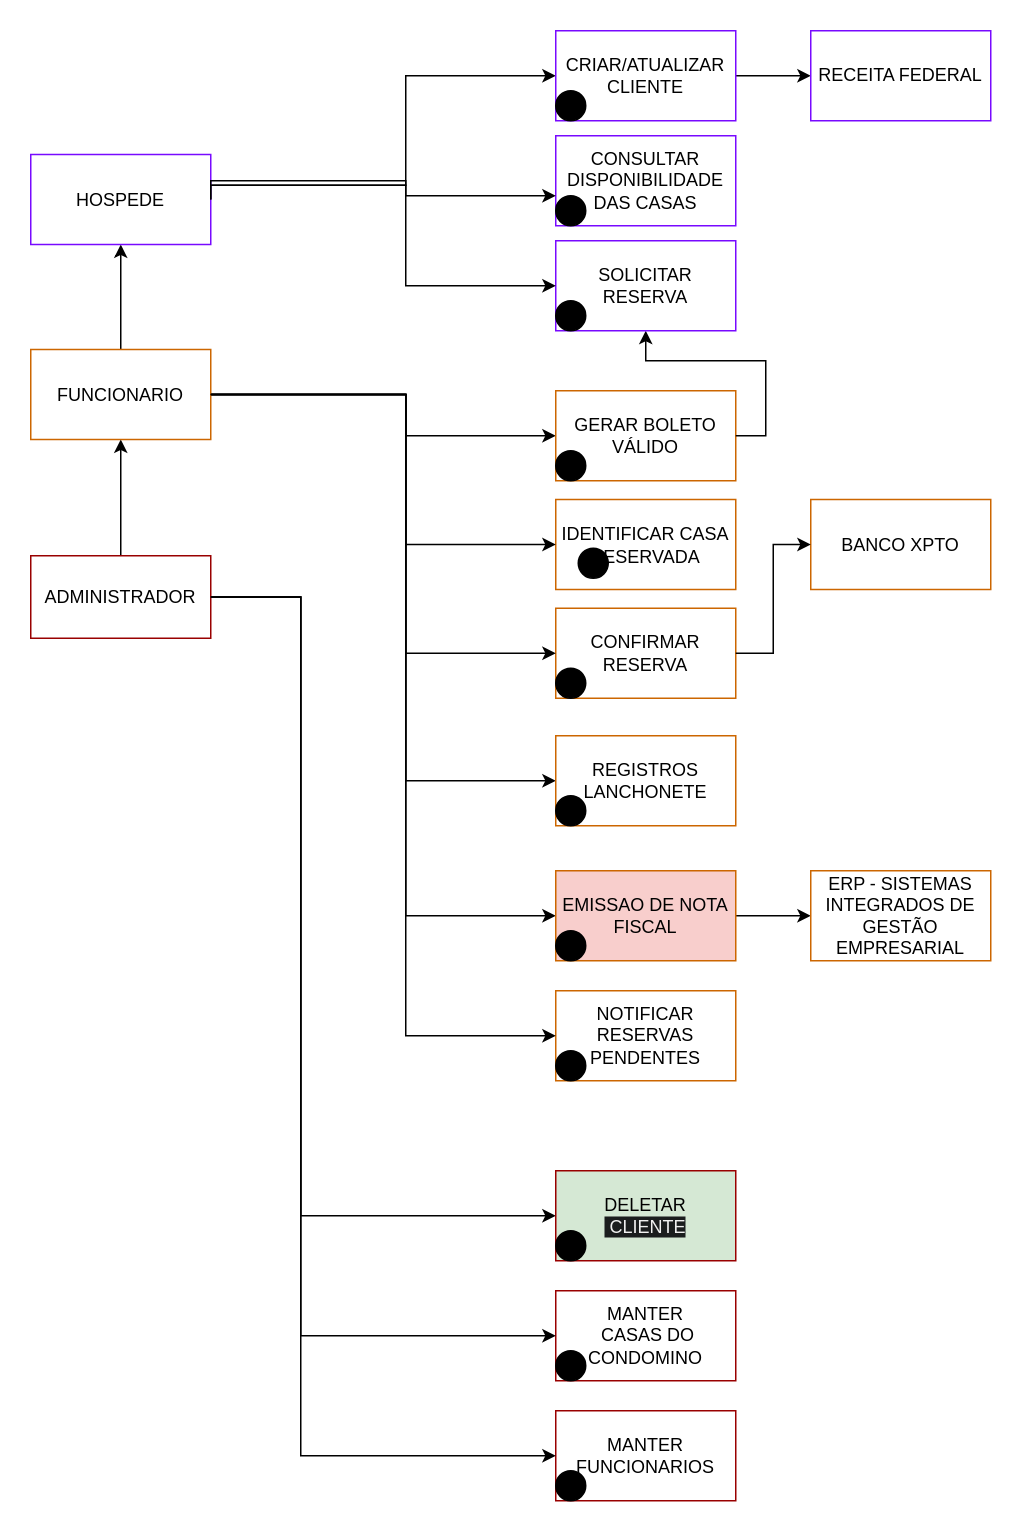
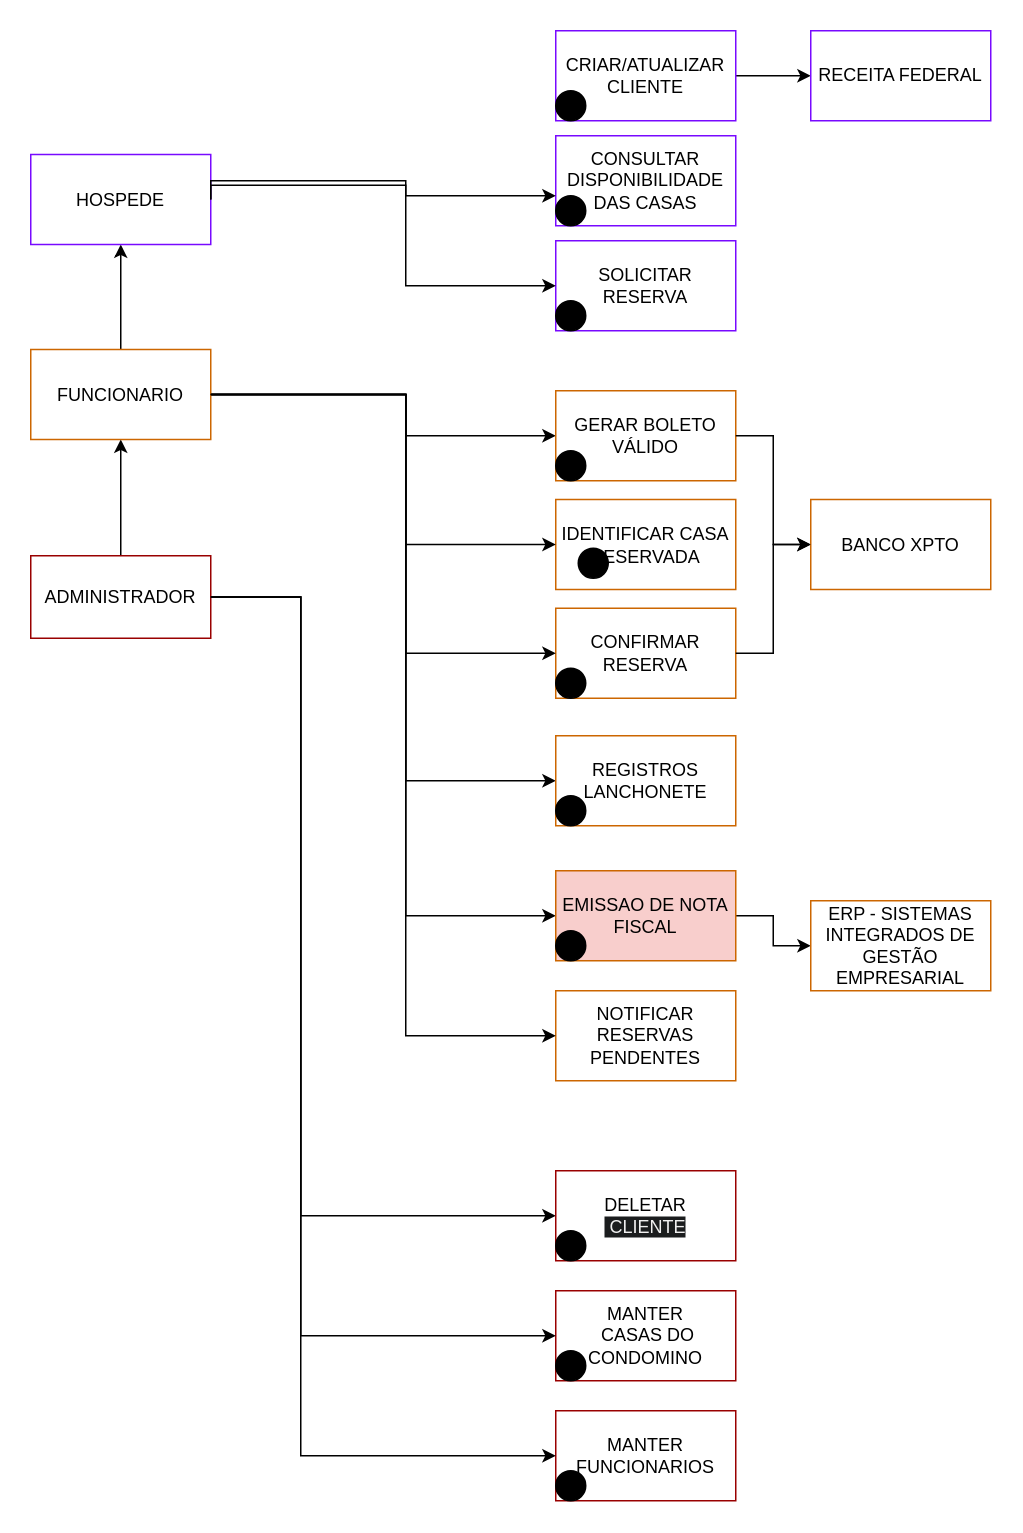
edge "HOSPEDE" -> "CRIAR/ATUALIZAR CLIENTE": removed
edge "GERAR BOLETO VÁLIDO" -> "SOLICITAR RESERVA": now "GERAR BOLETO VÁLIDO" -> "BANCO XPTO"
node "ERP - SISTEMAS INTEGRADOS DE GESTÃO EMPRESARIAL": moved (901, 916) -> (901, 946)
node "9": removed
node "DELETAR CLIENTE": fillcolor #d5e8d4 -> #ffffff
